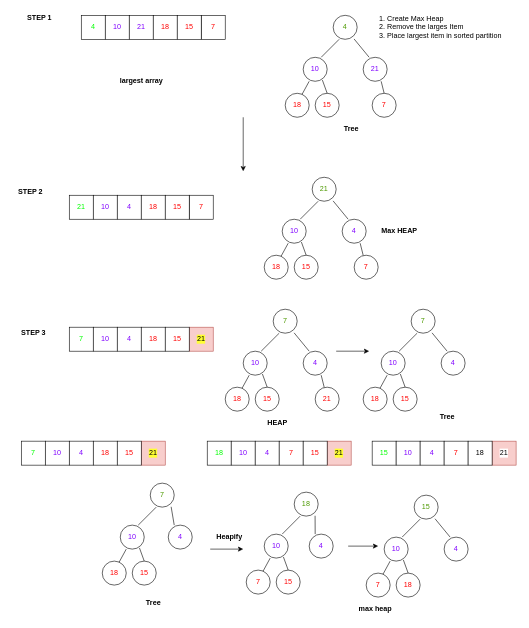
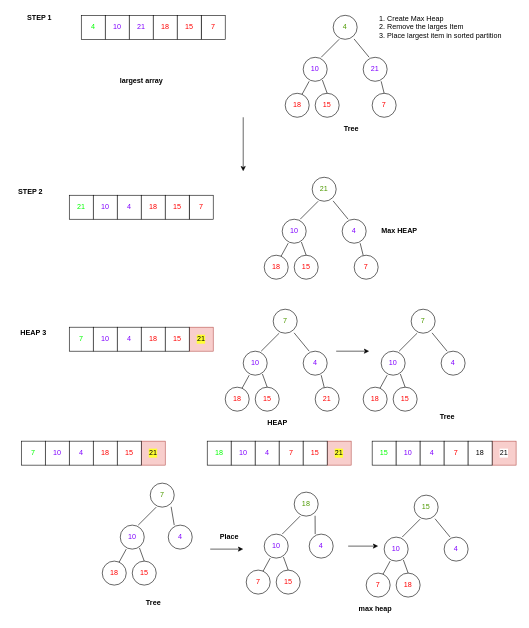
node "STEP 3": label "STEP 3" -> "HEAP 3"
node "Heapify": label "Heapify" -> "Place"
